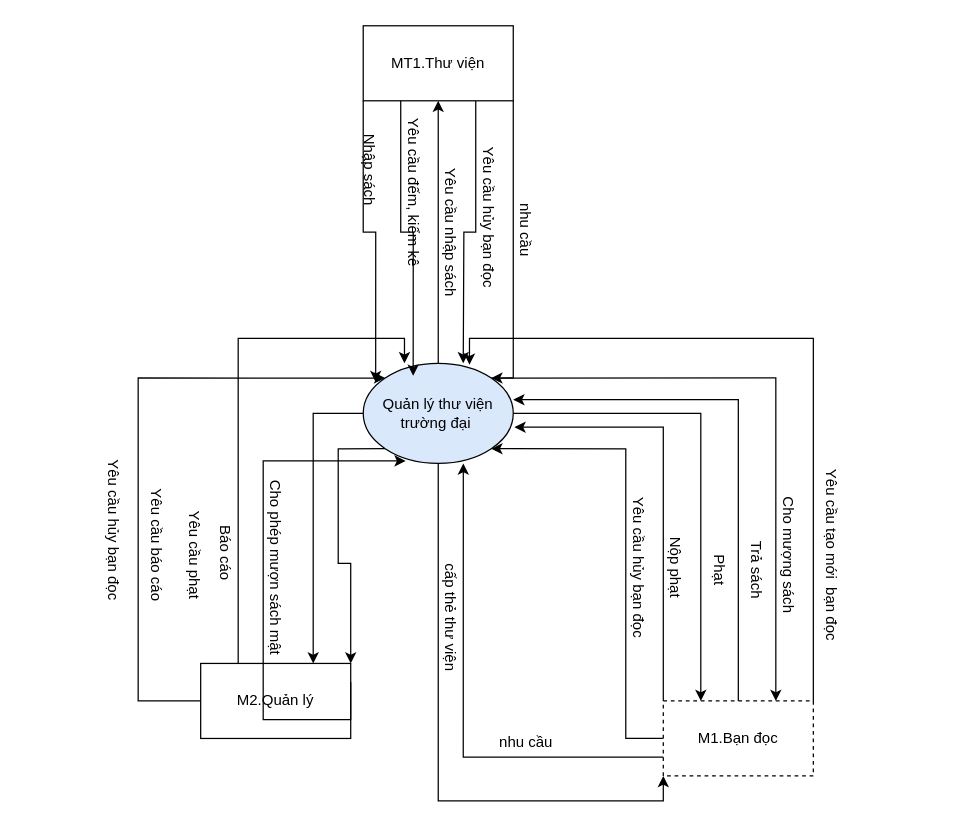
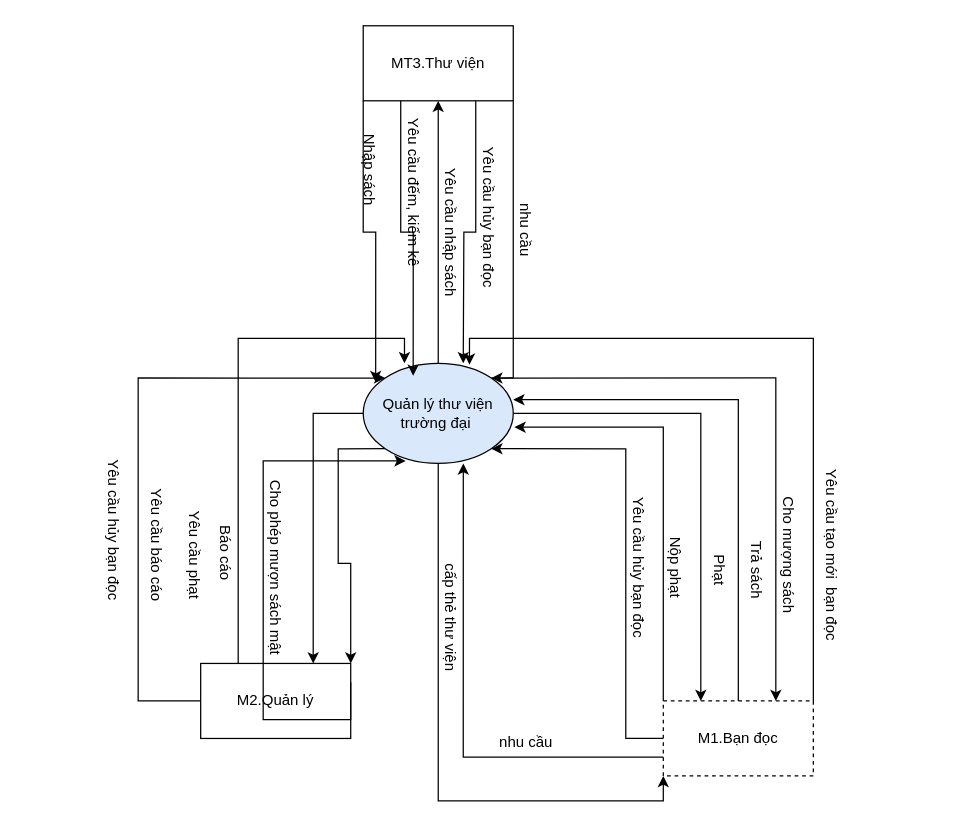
node "MT1.Thư viện": label "MT1.Thư viện" -> "MT3.Thư viện"
